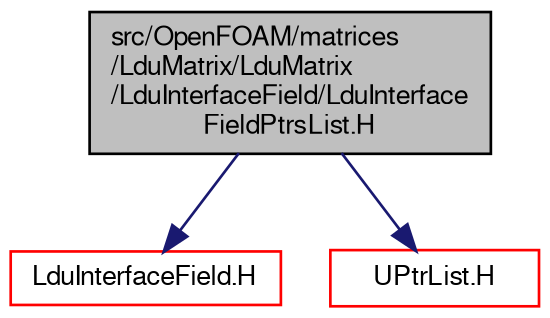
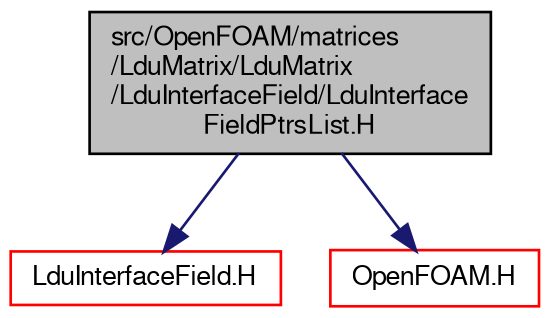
node "UPtrList.H": label "UPtrList.H" -> "OpenFOAM.H"
